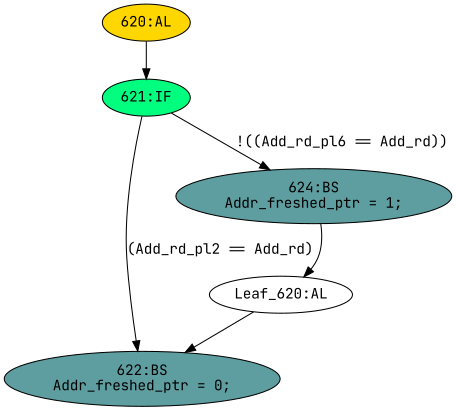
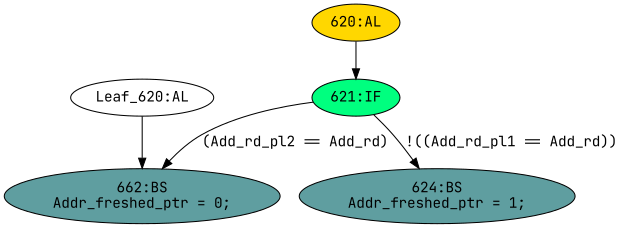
edge "621:IF" -> "624:BS Addr_freshed_ptr = 1;": label "!((Add_rd_pl6 == Add_rd))" -> "!((Add_rd_pl1 == Add_rd))"
edge "624:BS Addr_freshed_ptr = 1;" -> "Leaf_620:AL": removed
node "622:BS Addr_freshed_ptr = 0;": label "622:BS Addr_freshed_ptr = 0;" -> "662:BS Addr_freshed_ptr = 0;"
